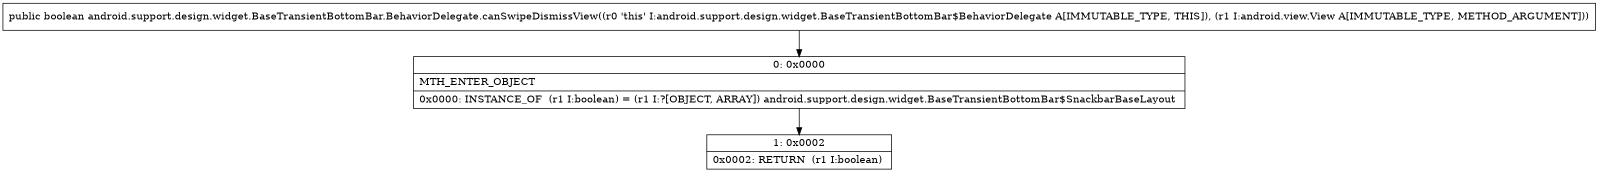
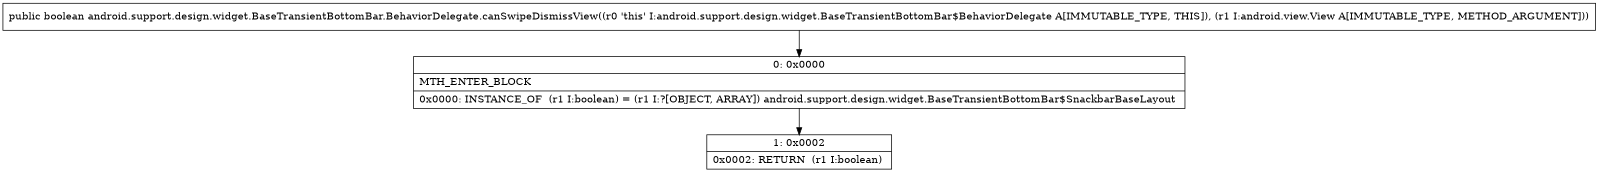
node "0: 0x0000": text "MTH_ENTER_OBJECT" -> "MTH_ENTER_BLOCK"
